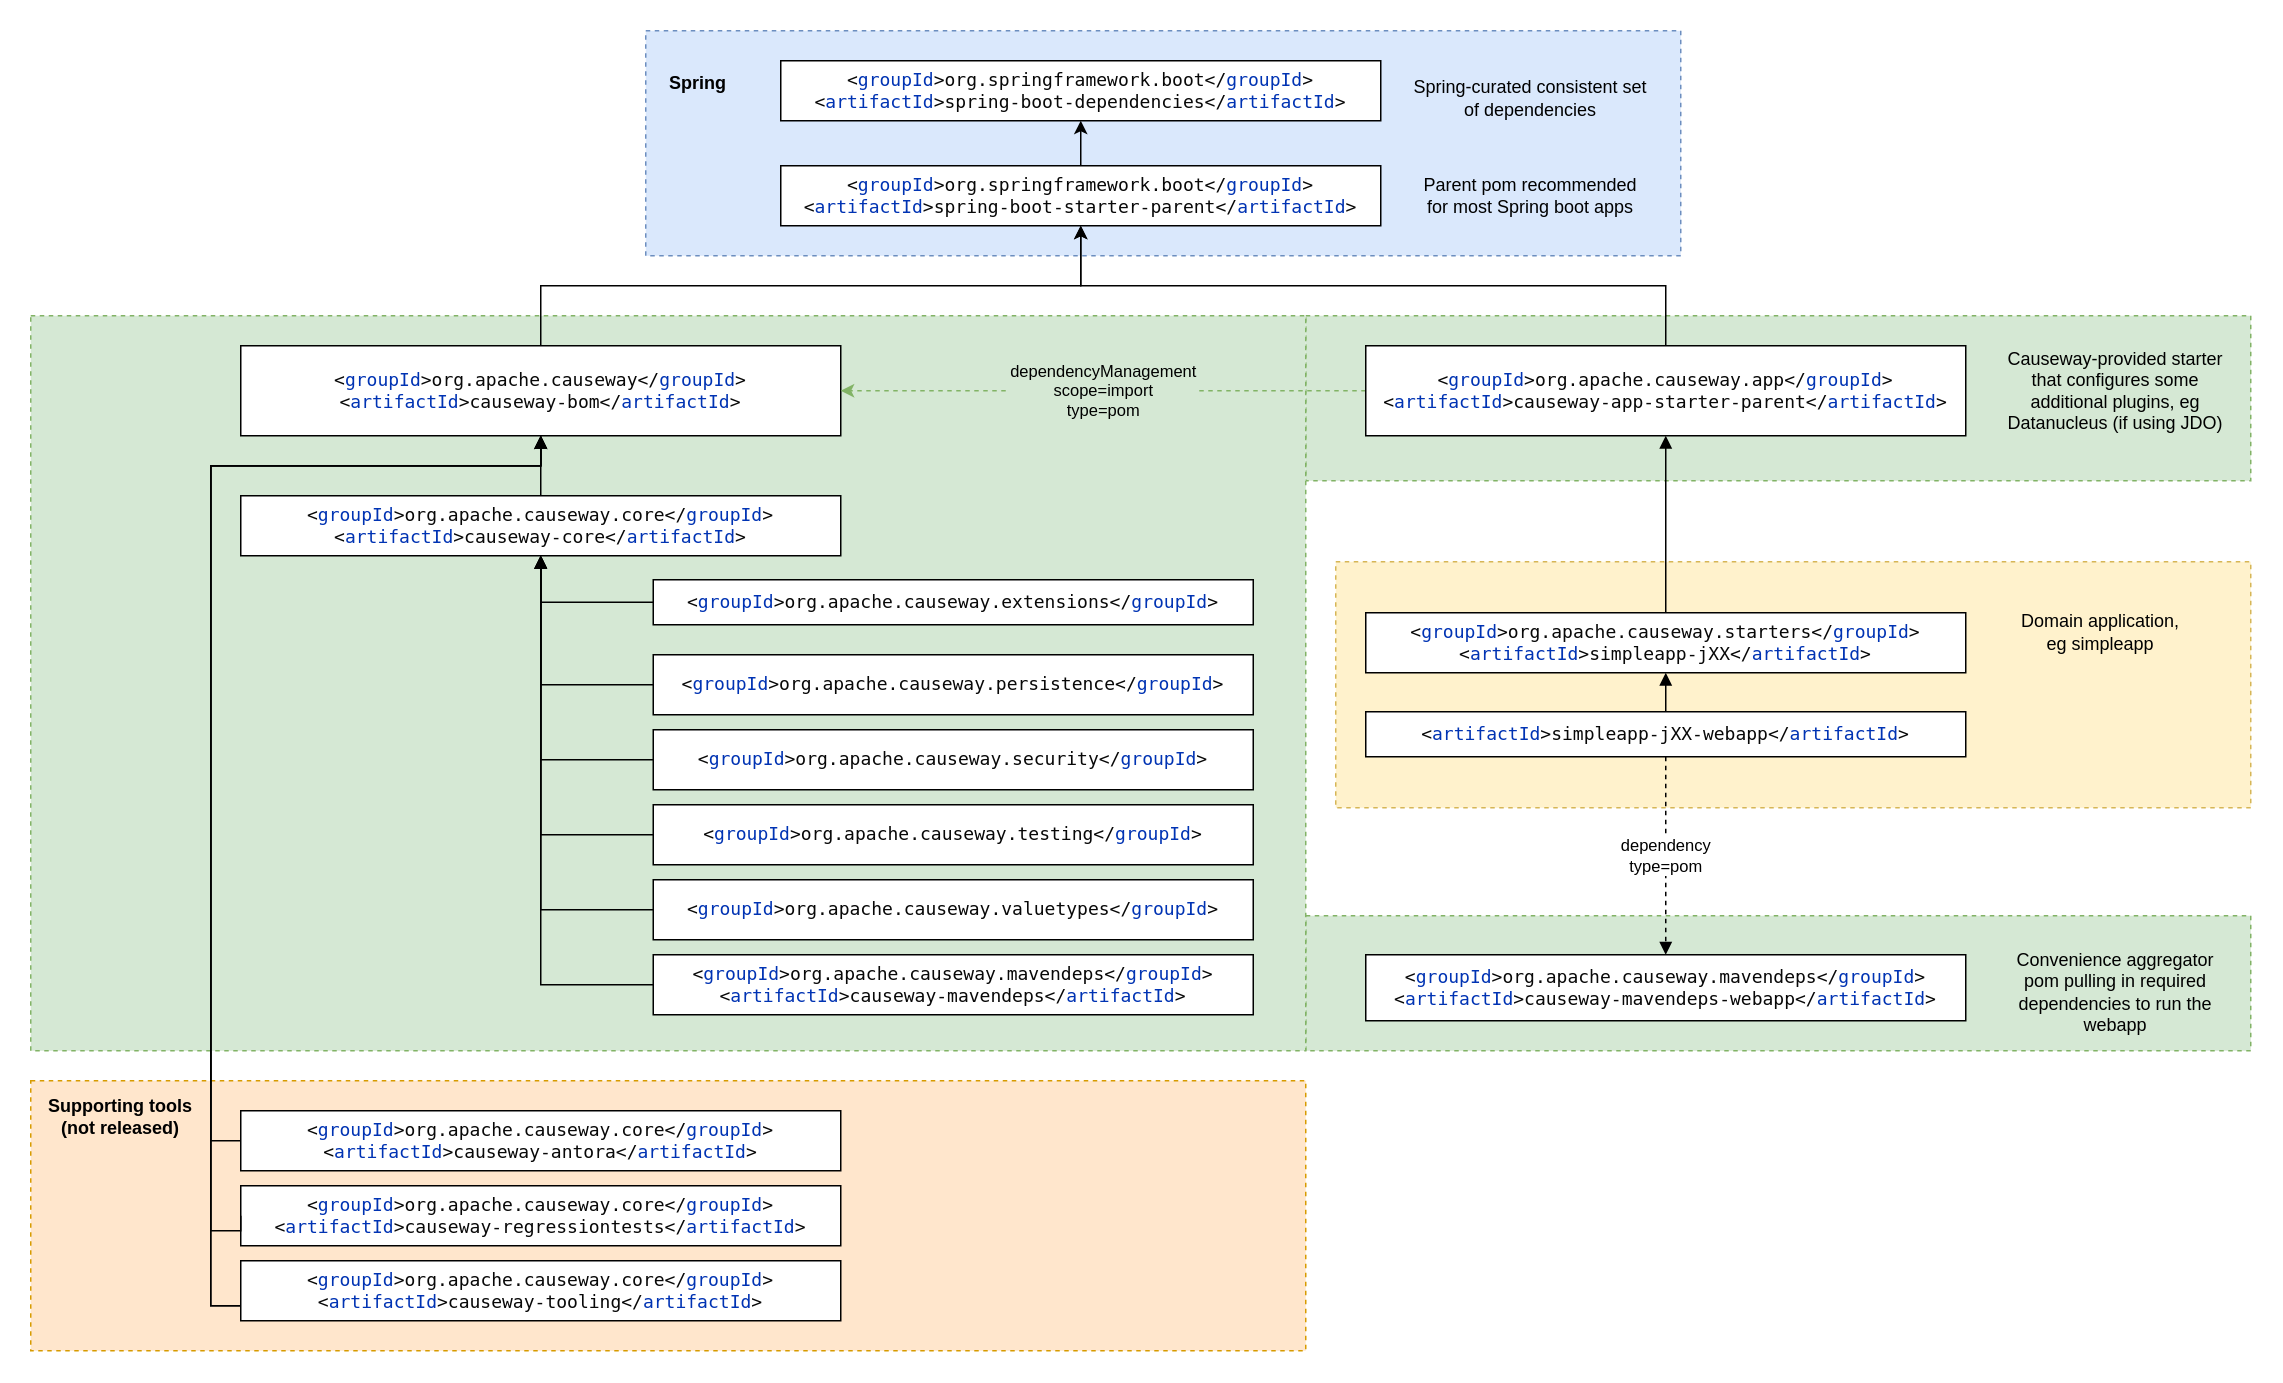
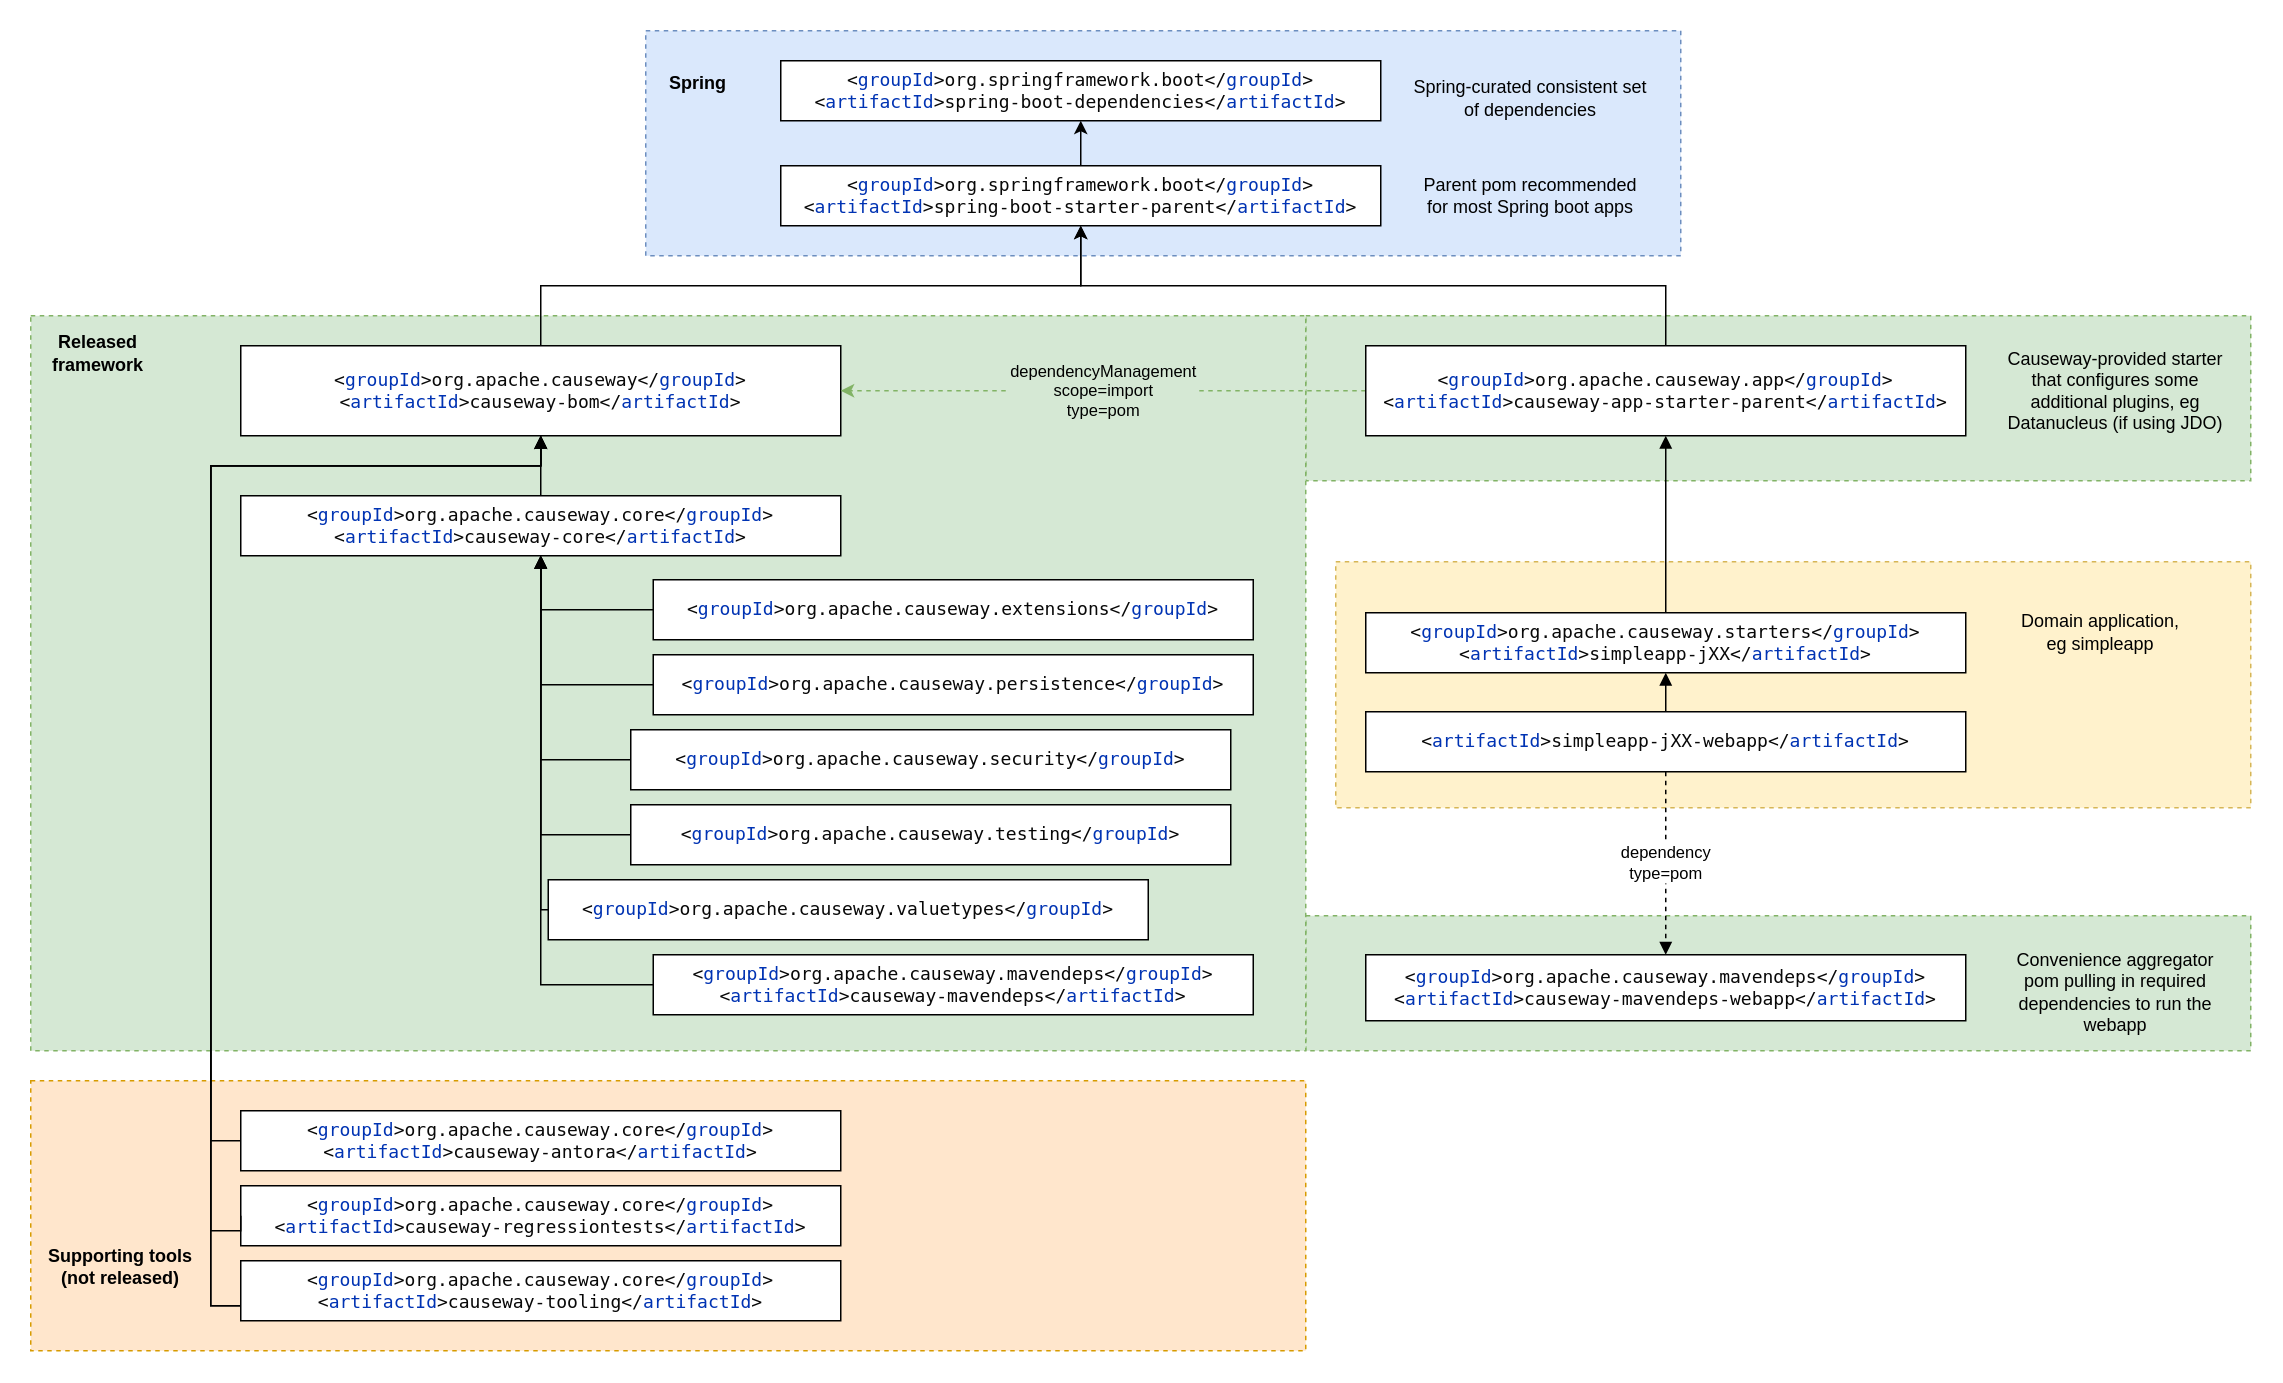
node "Released framework": added
node "<groupId>org.apache.causeway.extensions</groupId>": size 600x45 -> 600x60
node "<artifactId>simpleapp-jXX-webapp</artifactId>": size 600x45 -> 600x60
node "<groupId>org.apache.causeway.security</groupId>": moved (953, 760) -> (931, 760)
node "<groupId>org.apache.causeway.testing</groupId>": moved (953, 835) -> (931, 835)
node "<groupId>org.apache.causeway.valuetypes</groupId>": moved (953, 910) -> (848, 910)
node "Supporting tools (not released)": moved (121, 1116) -> (121, 1266)
